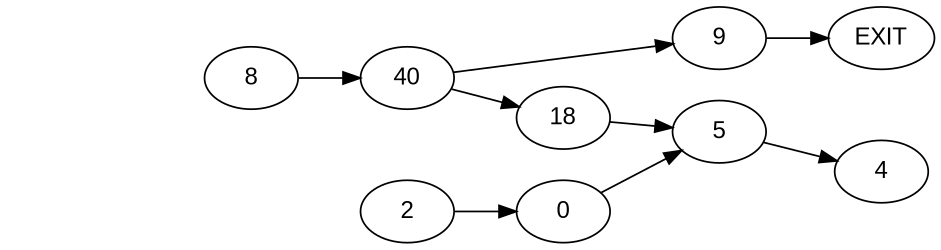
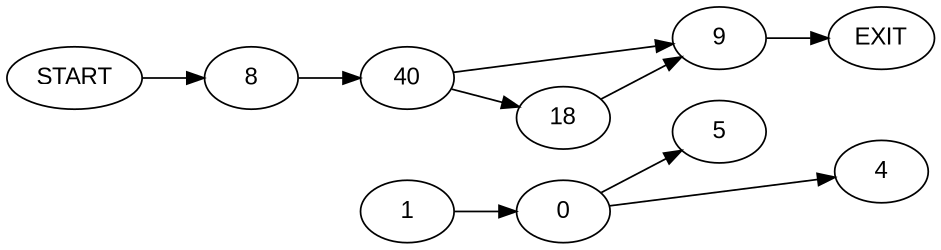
node "START": added
edge "18" -> "5": now "18" -> "9"
edge "5" -> "4": now "0" -> "4"
node "2": label "2" -> "1"
